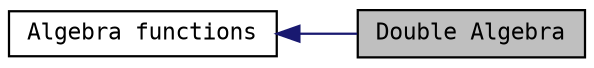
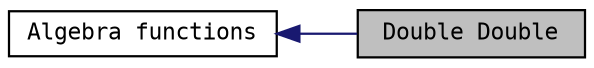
node "Double Algebra": label "Double Algebra" -> "Double Double"
